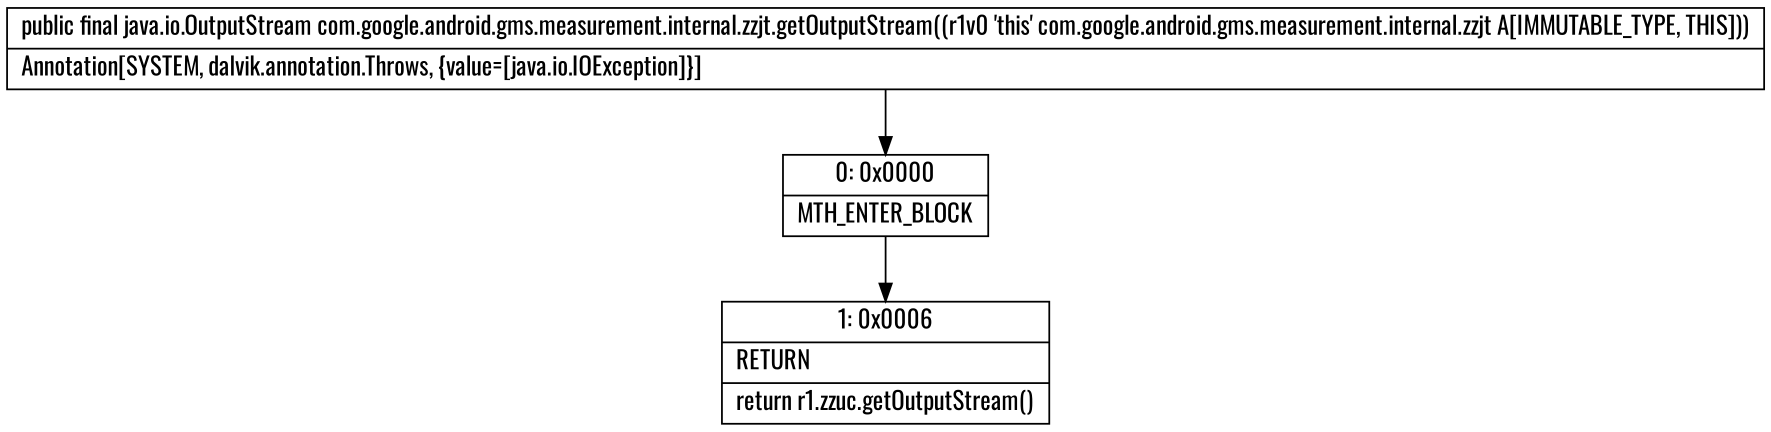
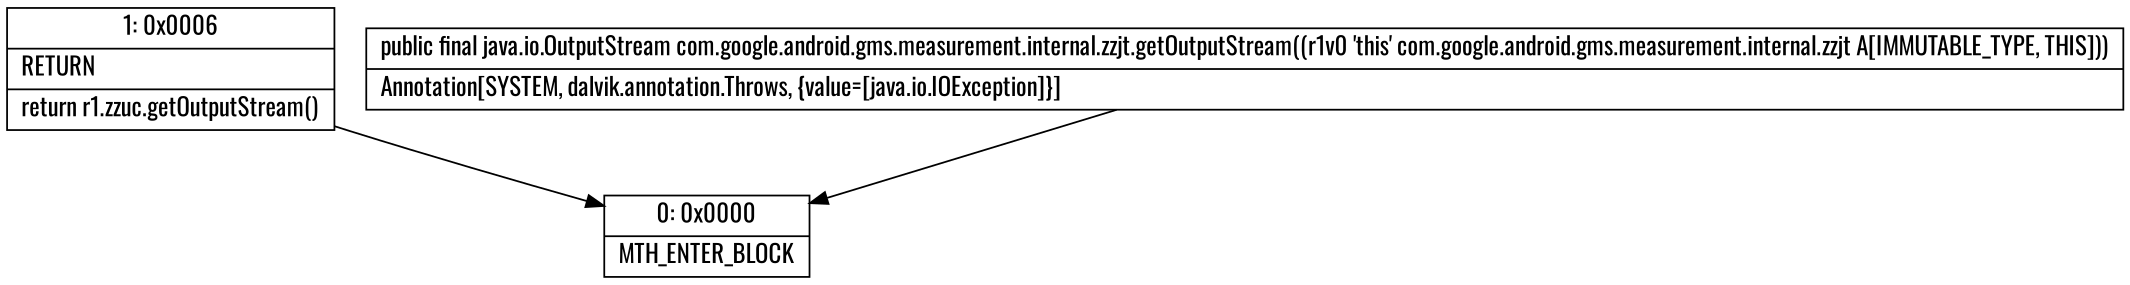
edge "0: 0x0000" -> "1: 0x0006": reversed
